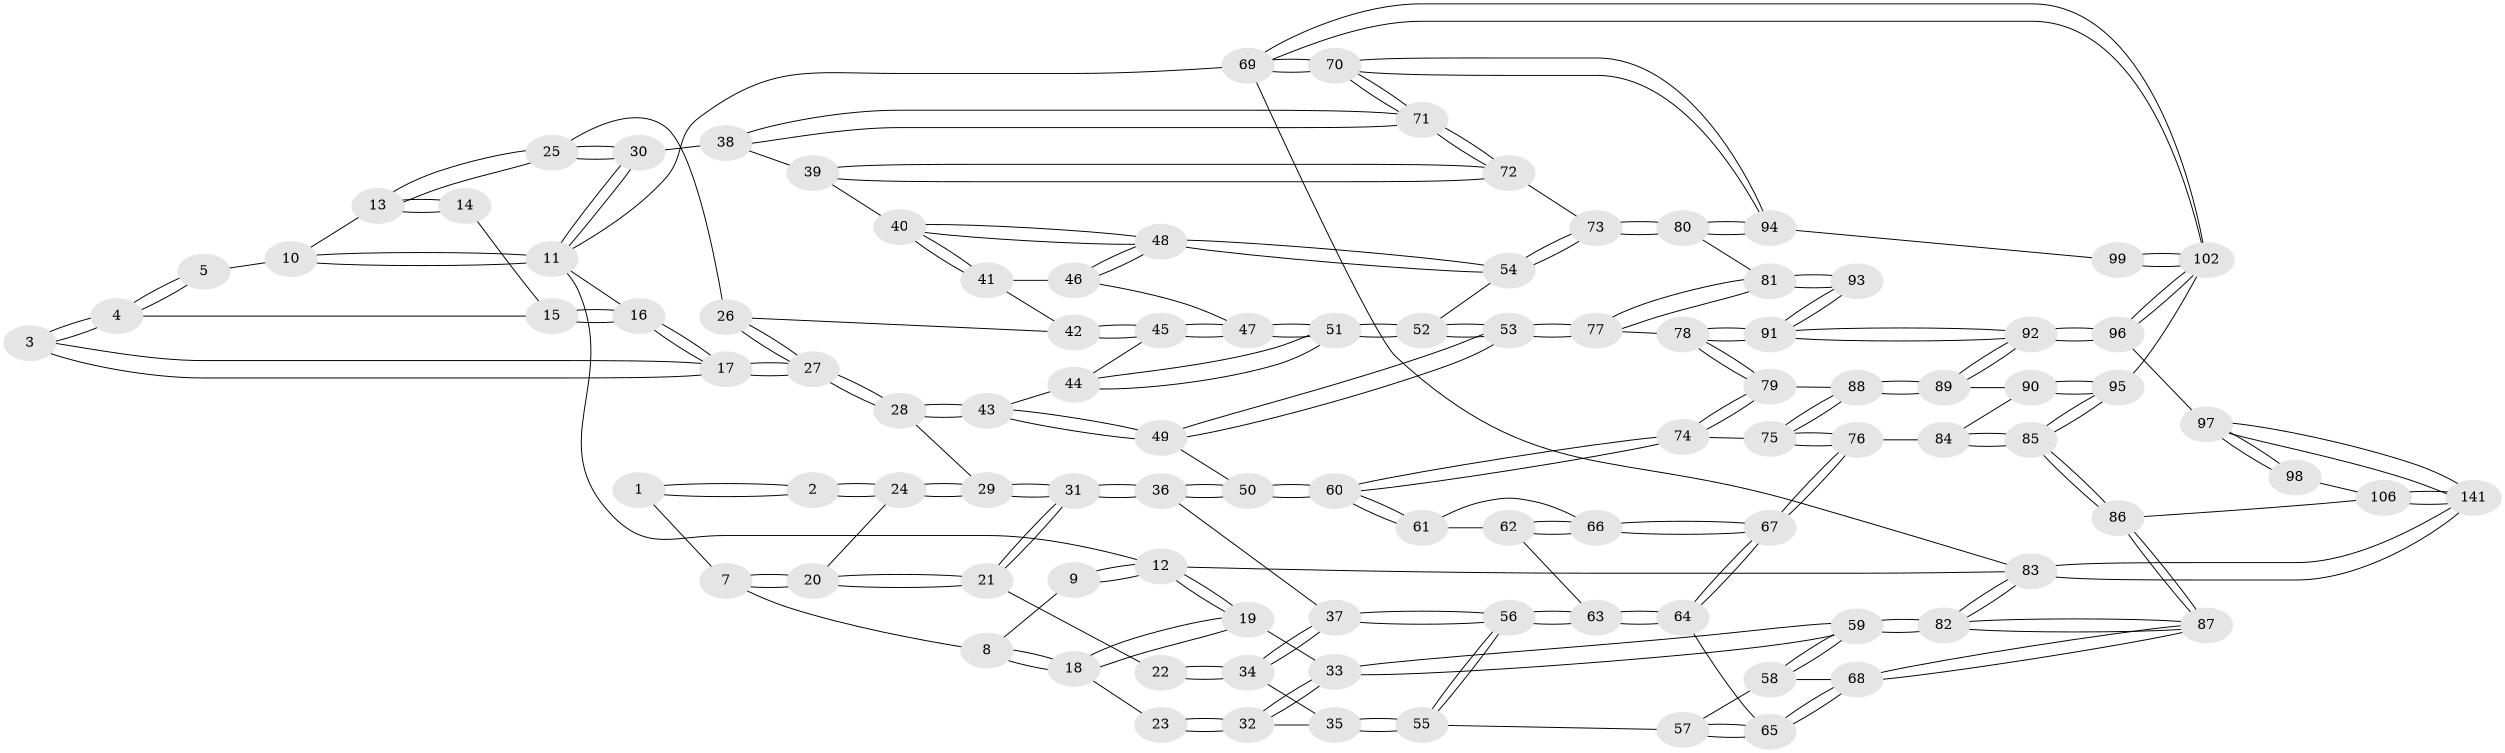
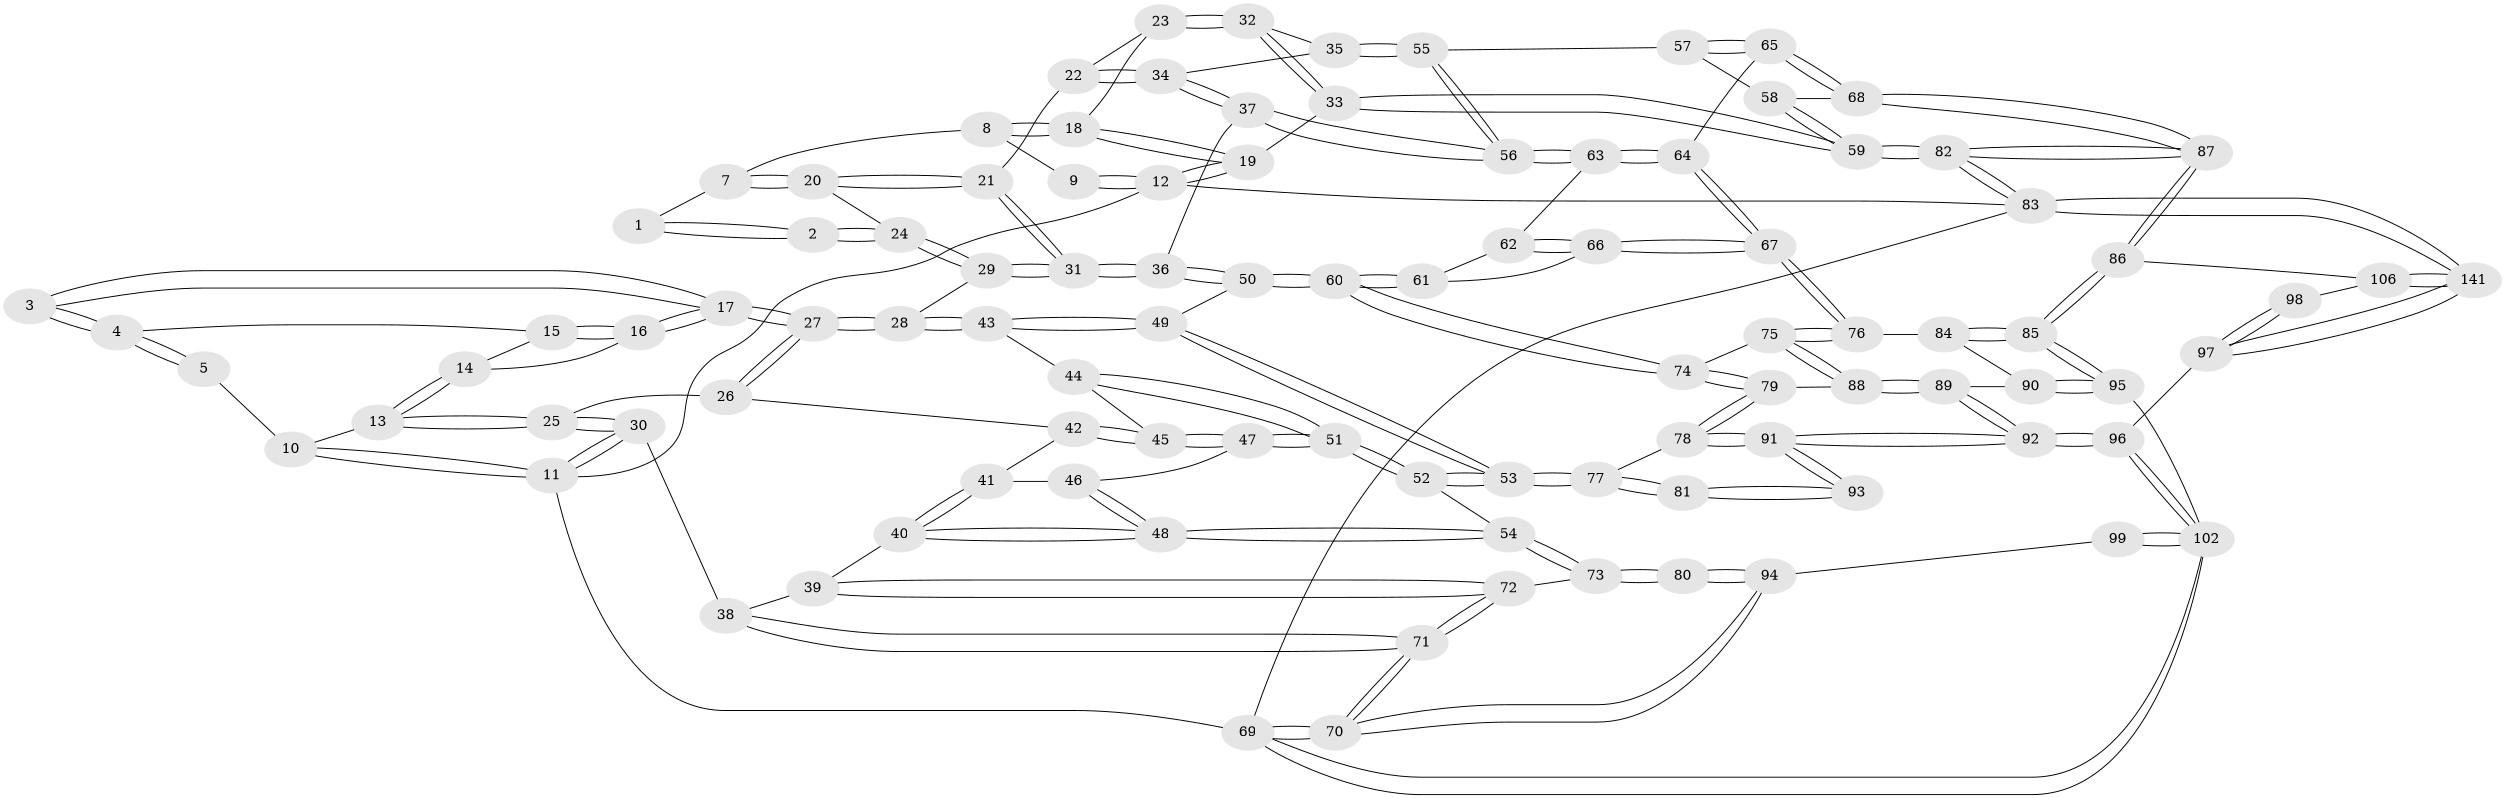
edge "23" -- "22": added
edge "80" -- "81": removed
edge "11" -- "16": now "14" -- "16"
